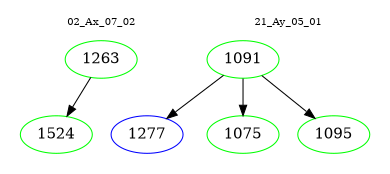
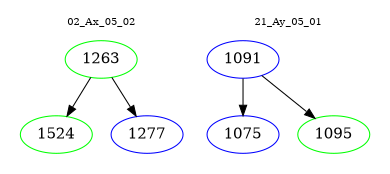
cluster "02_Ax_07_02": label "02_Ax_07_02" -> "02_Ax_05_02"
node "1091": color green -> blue
edge "1091" -> "1277": now "1263" -> "1277"
node "1075": color green -> blue
